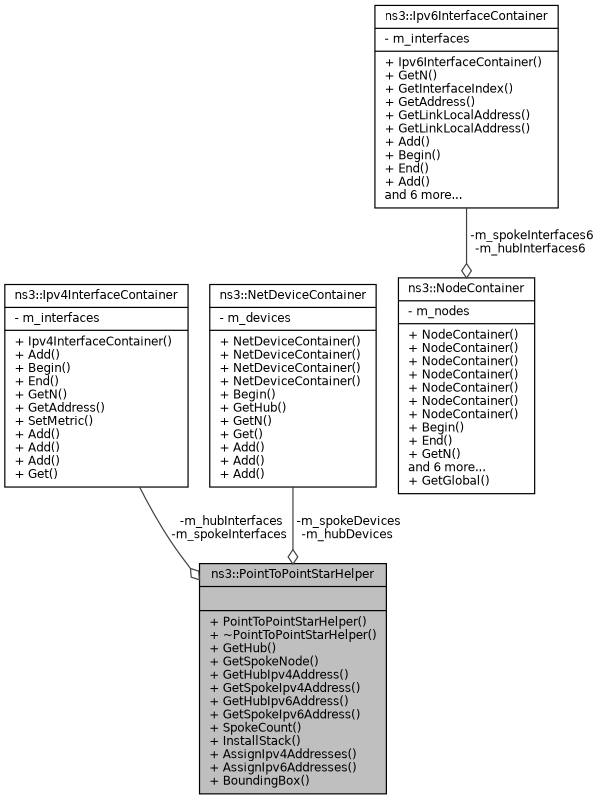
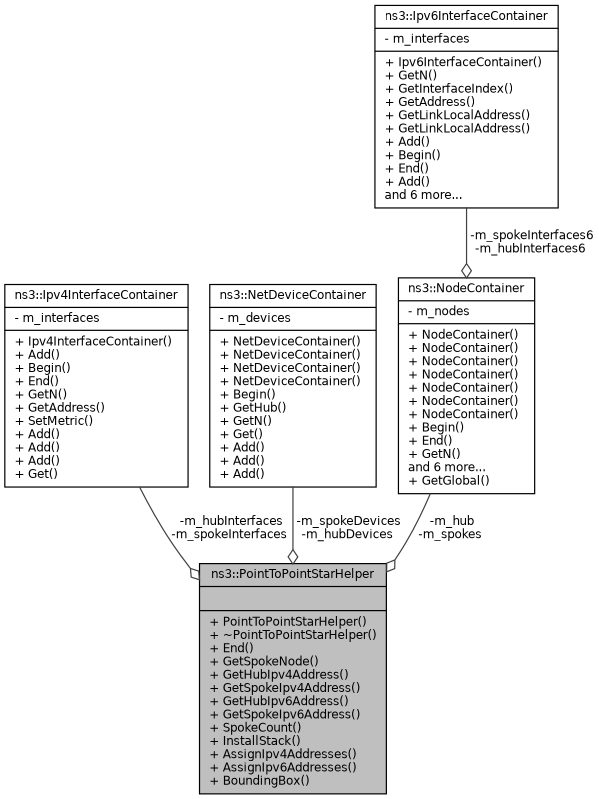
edge "ns3::NodeContainer" -> "ns3::PointToPointStarHelper": added, label "-m_hub -m_spokes"
node "ns3::PointToPointStarHelper": text "+ GetHub()" -> "+ End()"
